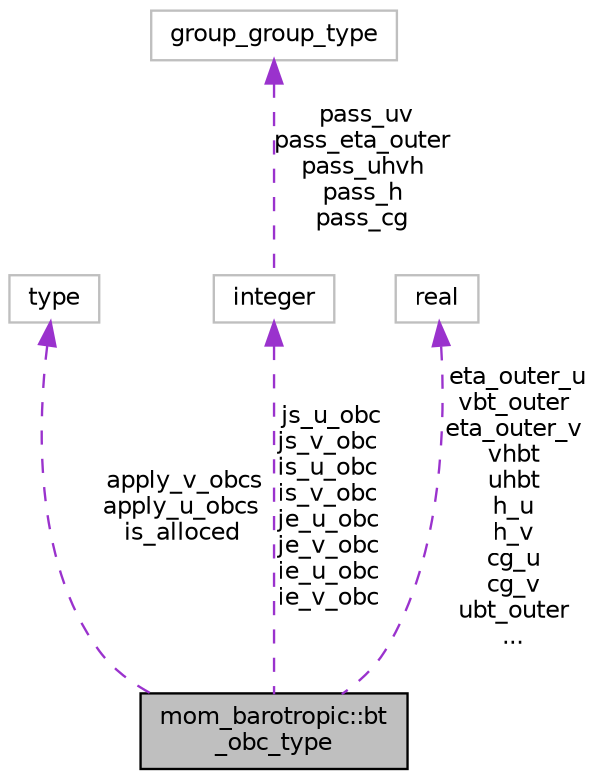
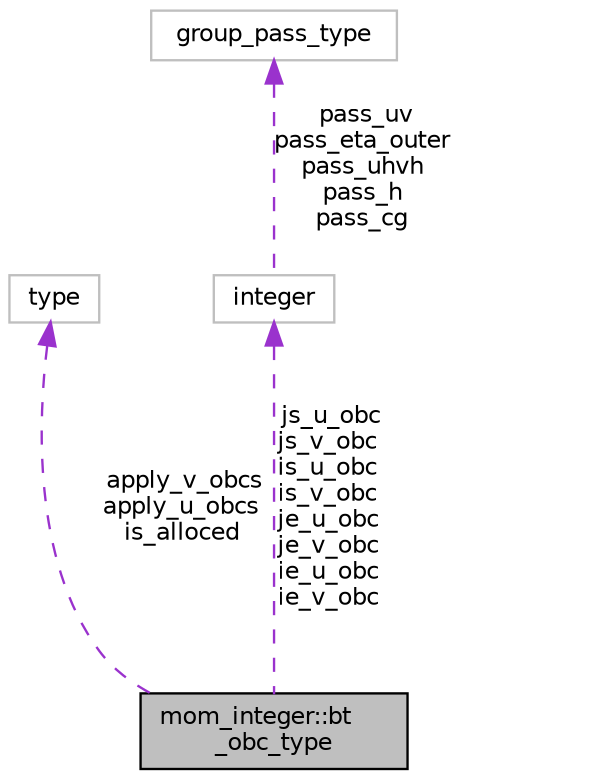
node "group_group_type": label "group_group_type" -> "group_pass_type"
node "real": removed
node "mom_barotropic::bt _obc_type": label "mom_barotropic::bt _obc_type" -> "mom_integer::bt _obc_type"
